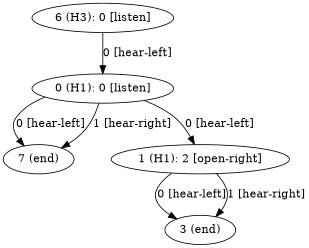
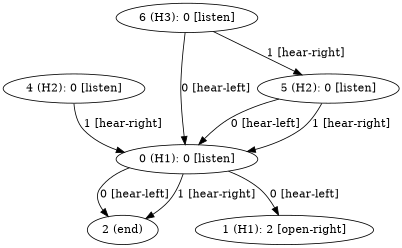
node "4 (H2): 0 [listen]": added
node "5 (H2): 0 [listen]": added
node "7 (end)": label "7 (end)" -> "2 (end)"
node "3 (end)": removed
